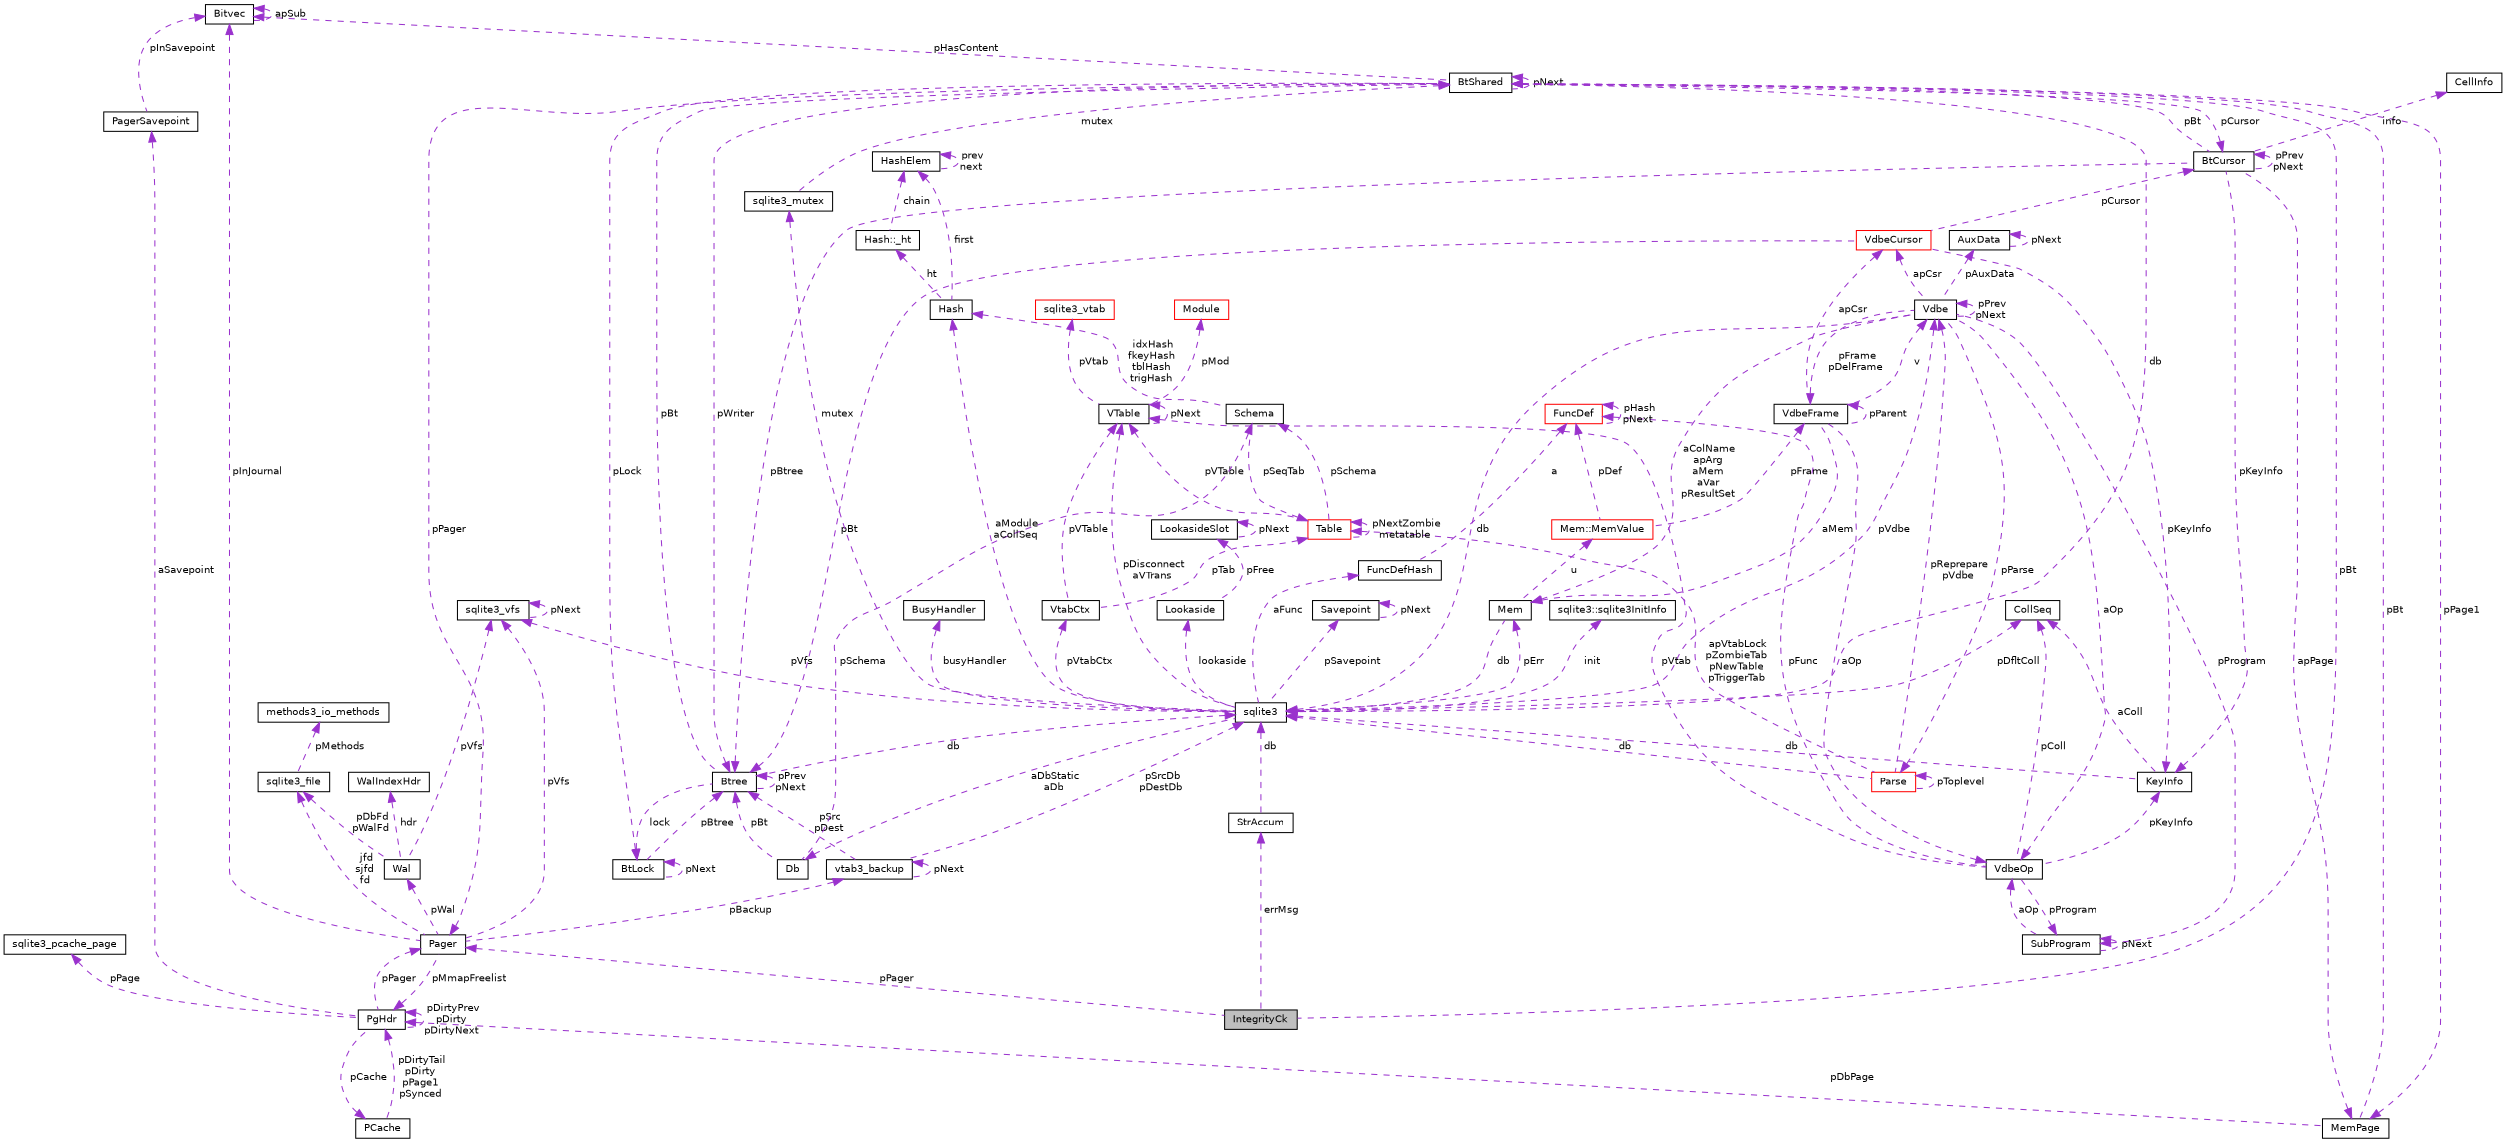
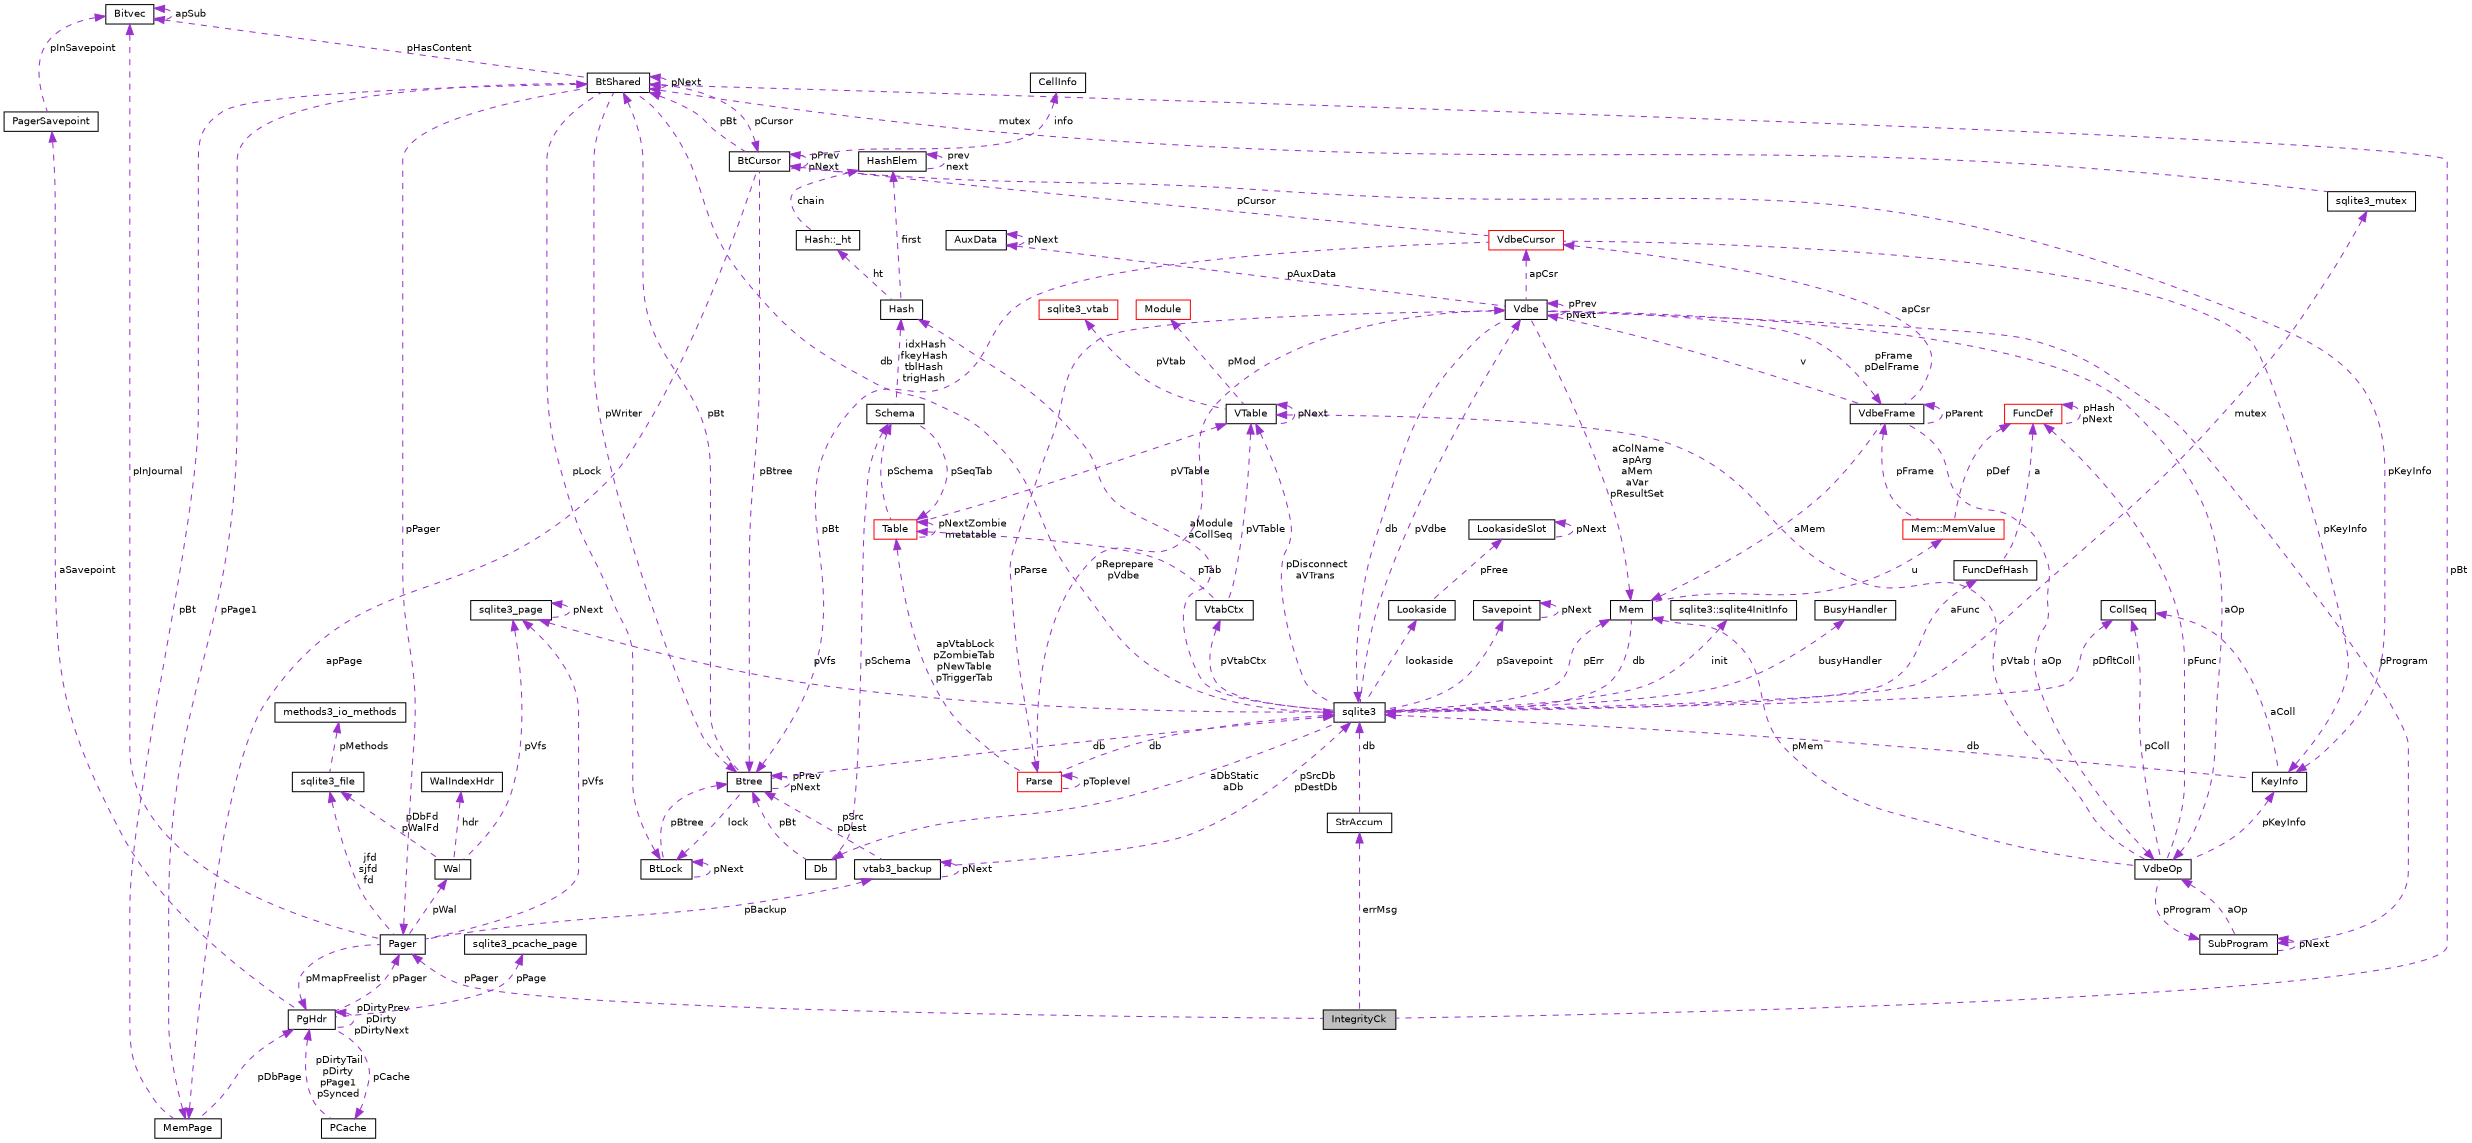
node "sqlite3_vfs": label "sqlite3_vfs" -> "sqlite3_page"
node "sqlite3::sqlite3InitInfo": label "sqlite3::sqlite3InitInfo" -> "sqlite3::sqlite4InitInfo"
edge "VdbeOp" -> "Mem": added, label "pMem"
